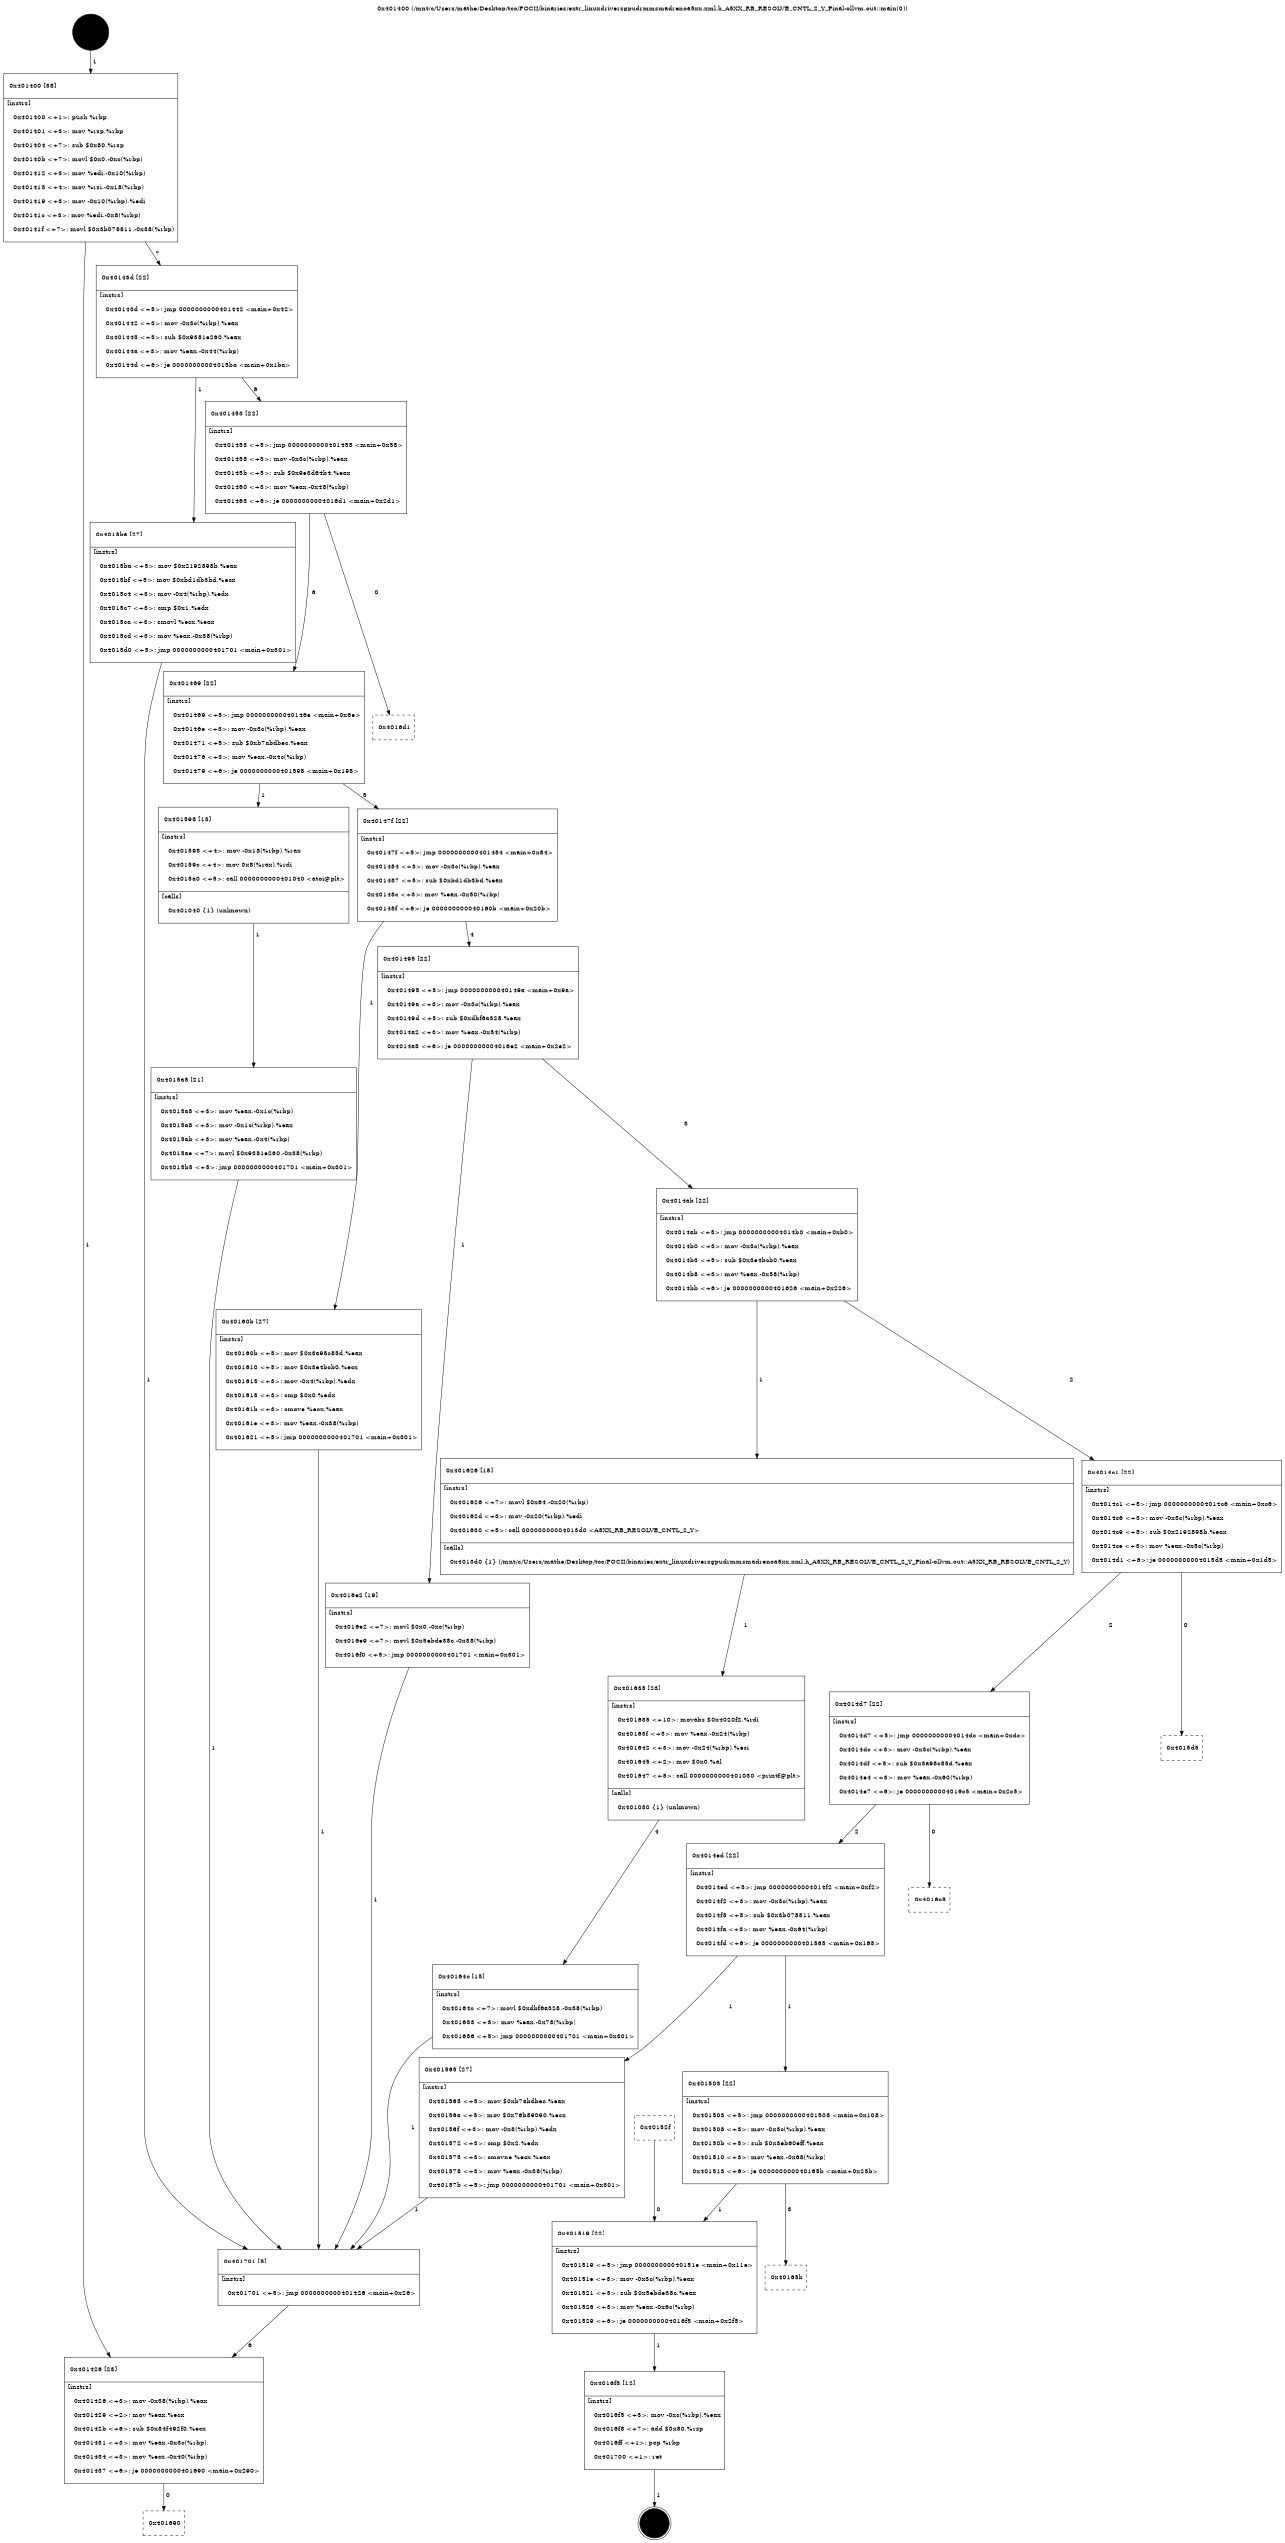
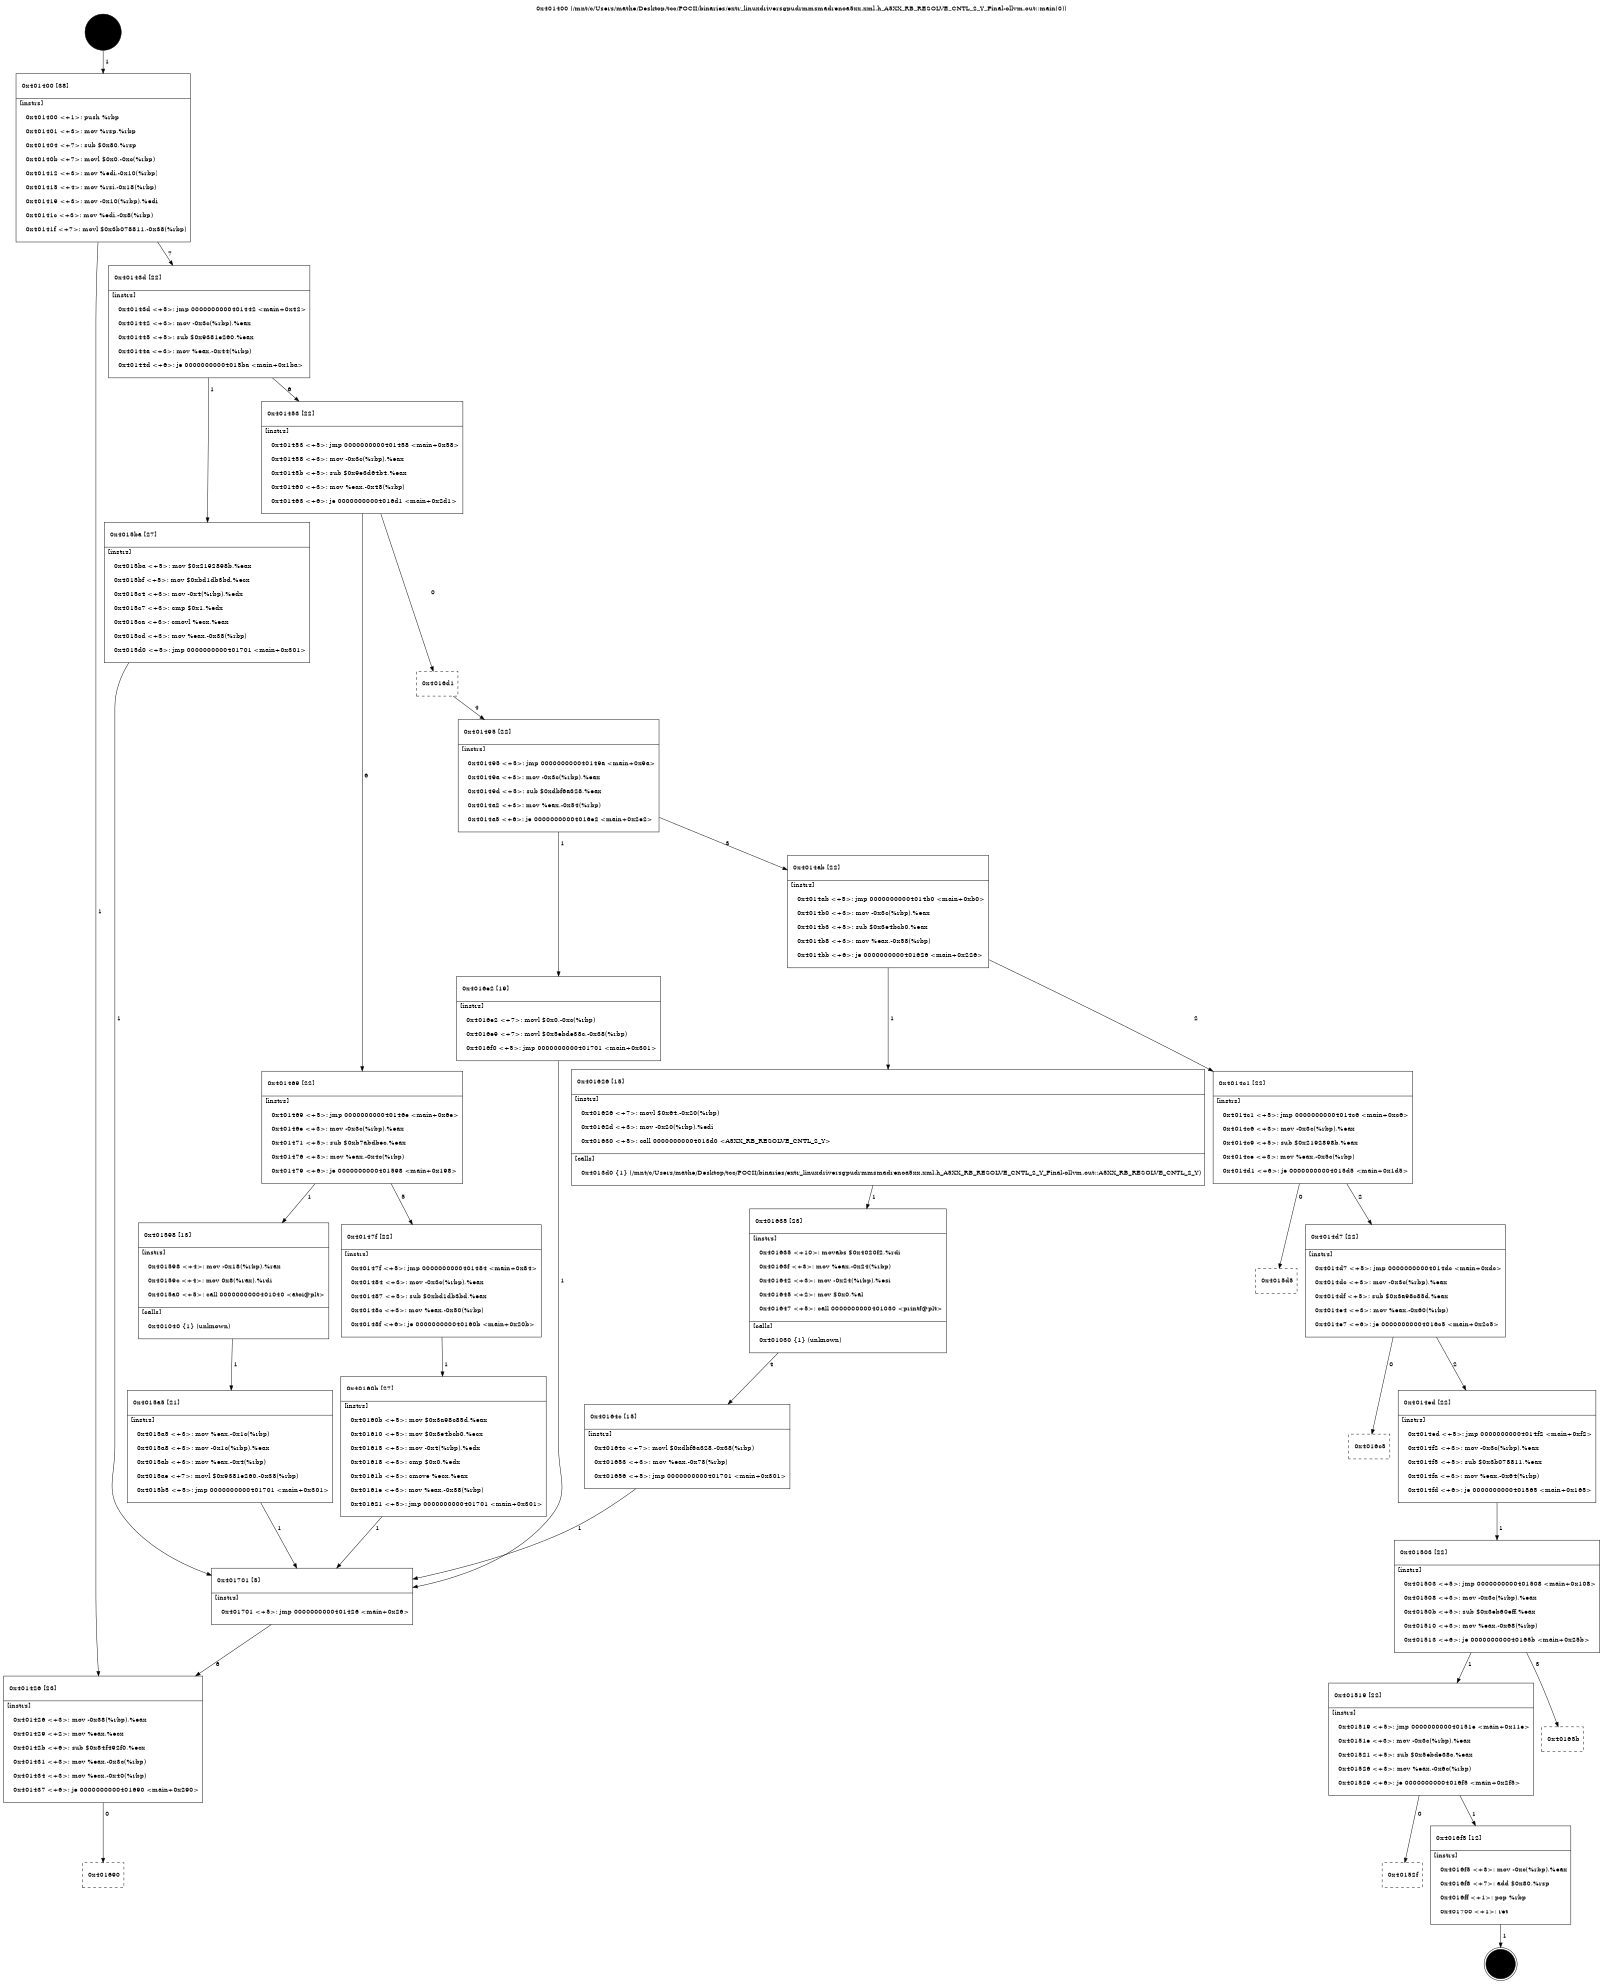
edge "0x40147f [22]" -> "0x401495 [22]": now "0x4016d1" -> "0x401495 [22]"
node "0x401565 [27]": removed
edge "0x40152f" -> "0x401519 [22]": reversed
